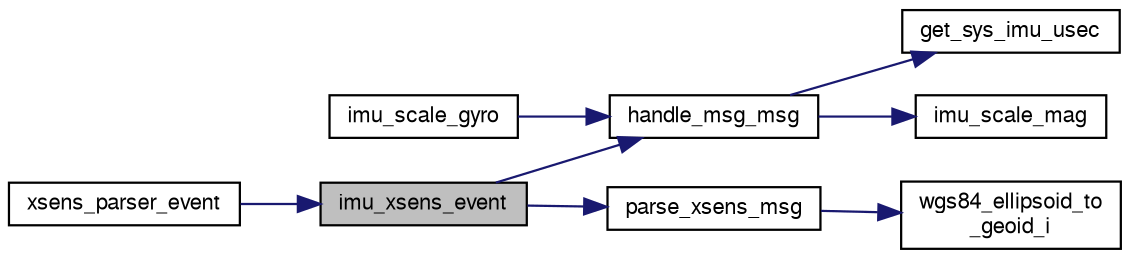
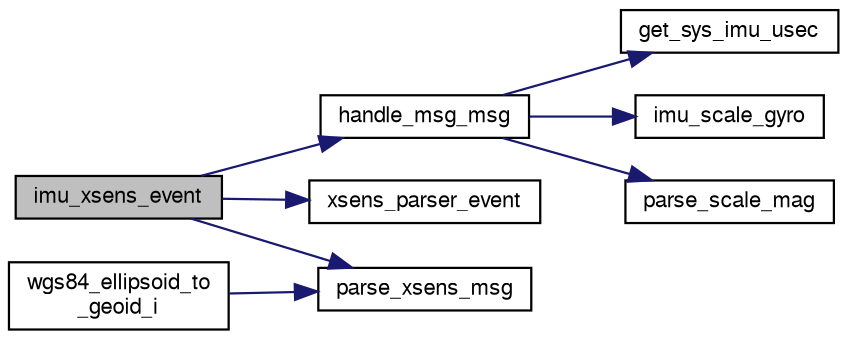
edge "imu_scale_gyro" -> "handle_msg_msg": reversed
node "imu_scale_mag": label "imu_scale_mag" -> "parse_scale_mag"
edge "xsens_parser_event" -> "imu_xsens_event": reversed
edge "parse_xsens_msg" -> "wgs84_ellipsoid_to _geoid_i": reversed
